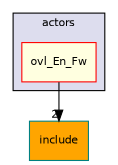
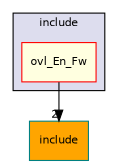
cluster "actors": label "actors" -> "include"
